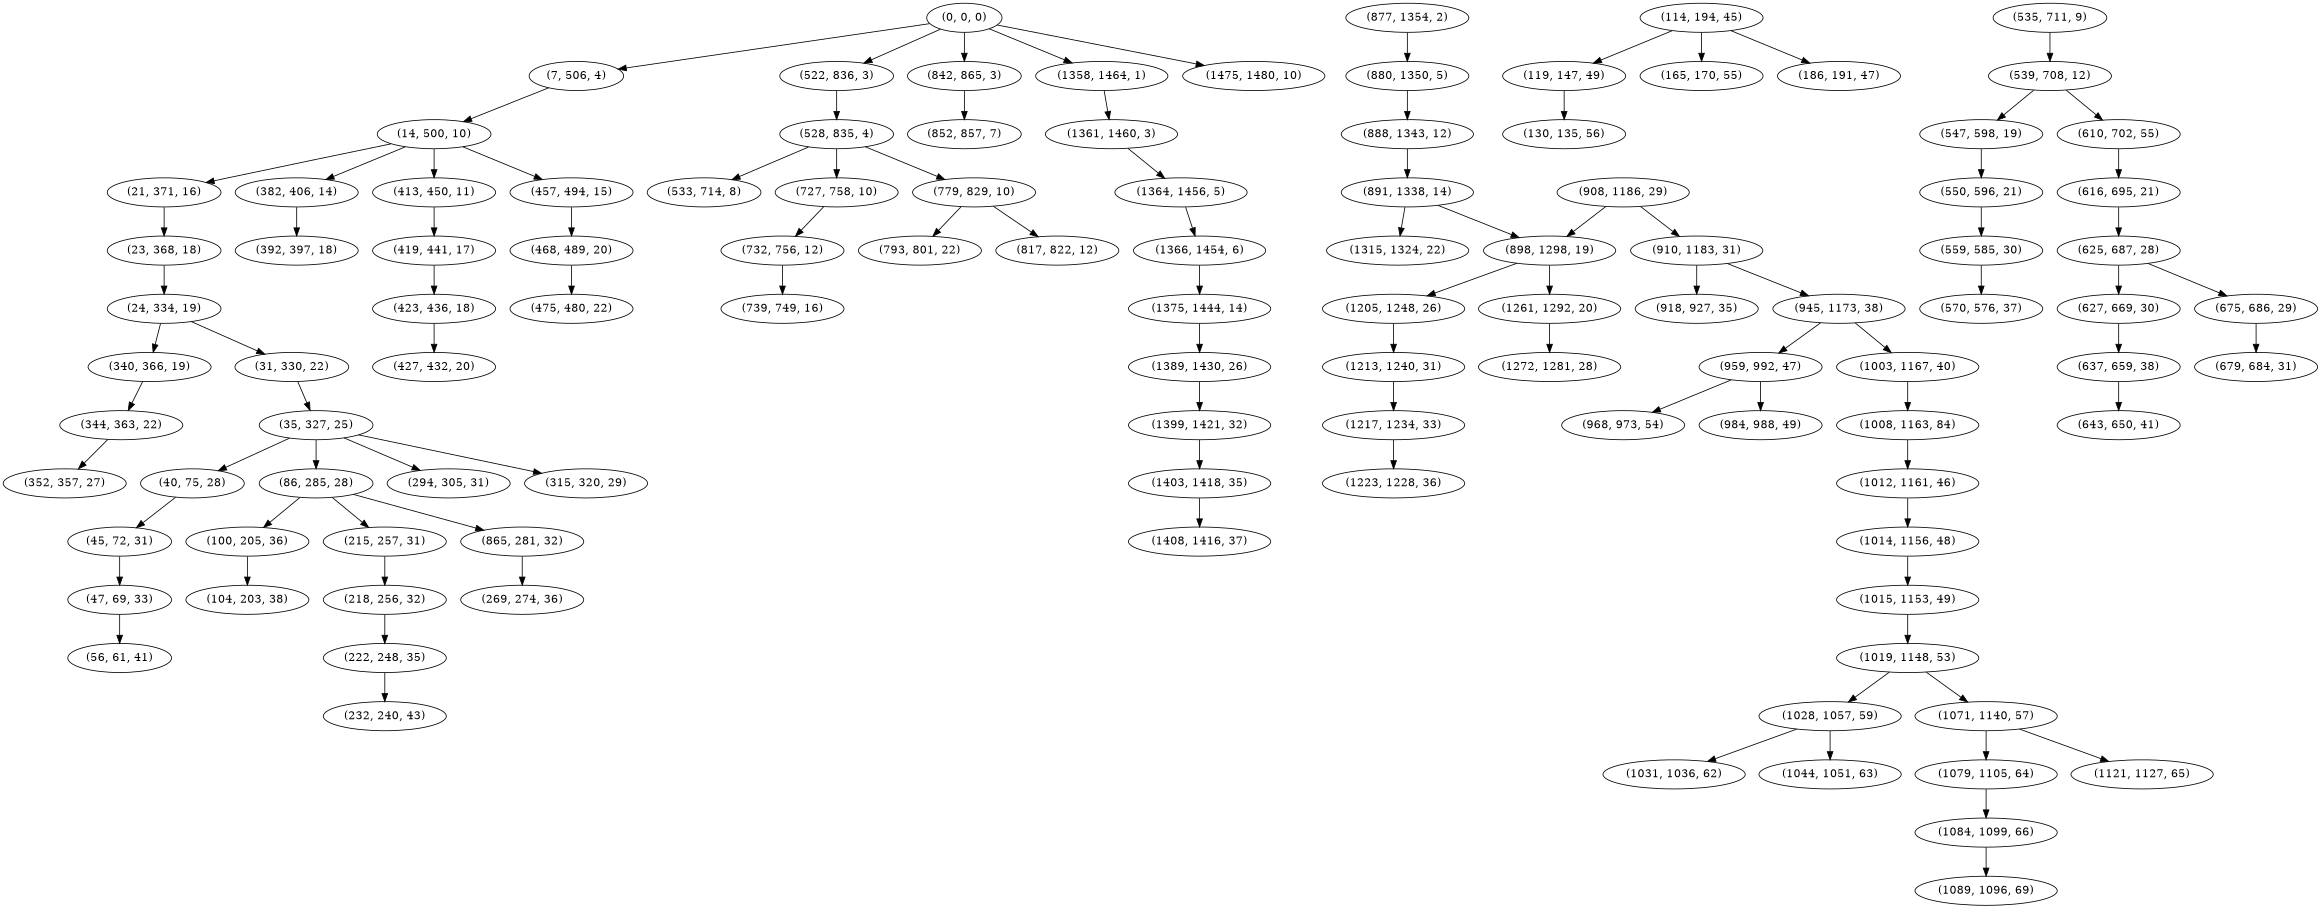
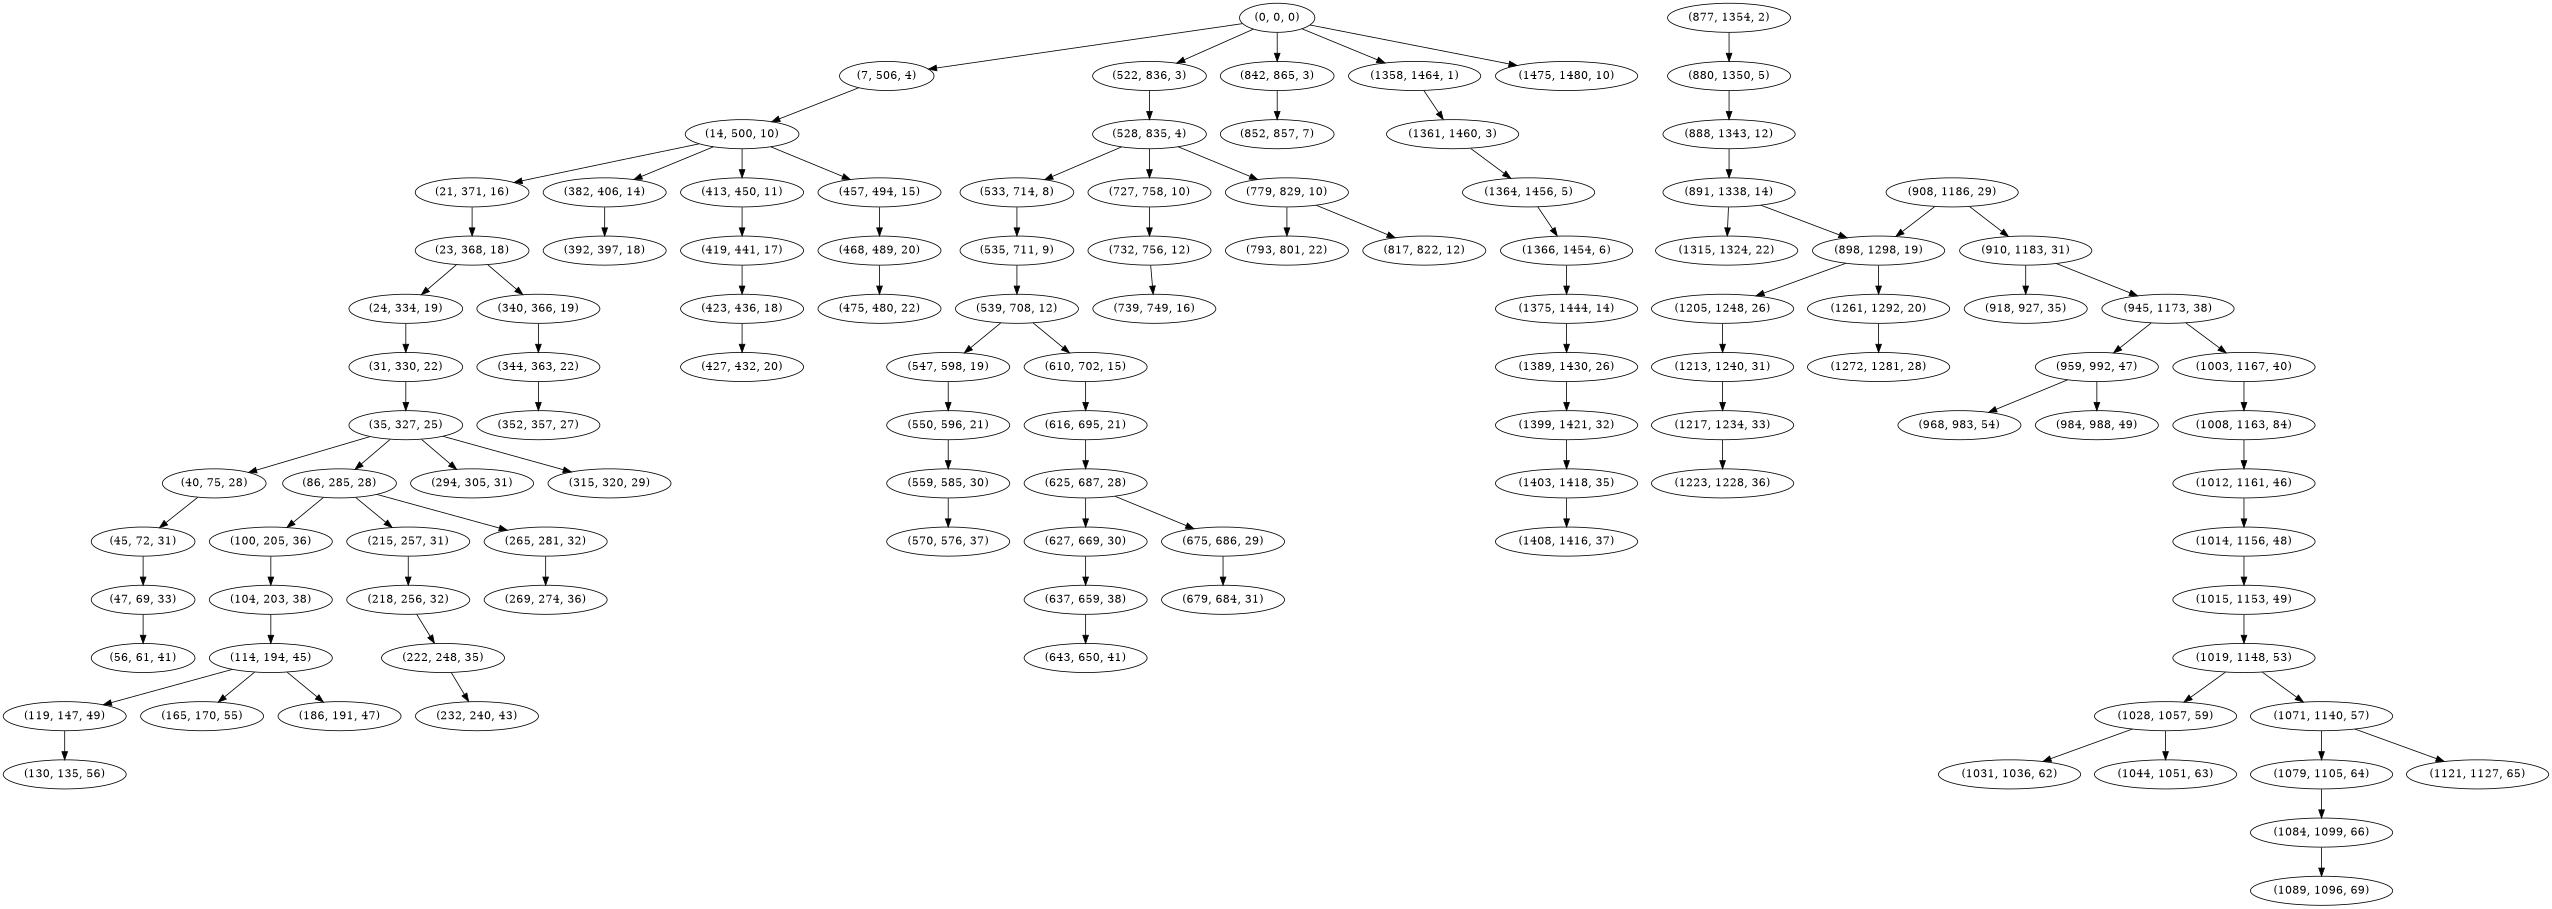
node "(610, 702, 55)": label "(610, 702, 55)" -> "(610, 702, 15)"
edge "(533, 714, 8)" -> "(535, 711, 9)": added
edge "(24, 334, 19)" -> "(340, 366, 19)": now "(23, 368, 18)" -> "(340, 366, 19)"
node "(968, 973, 54)": label "(968, 973, 54)" -> "(968, 983, 54)"
node "(865, 281, 32)": label "(865, 281, 32)" -> "(265, 281, 32)"
edge "(104, 203, 38)" -> "(114, 194, 45)": added
